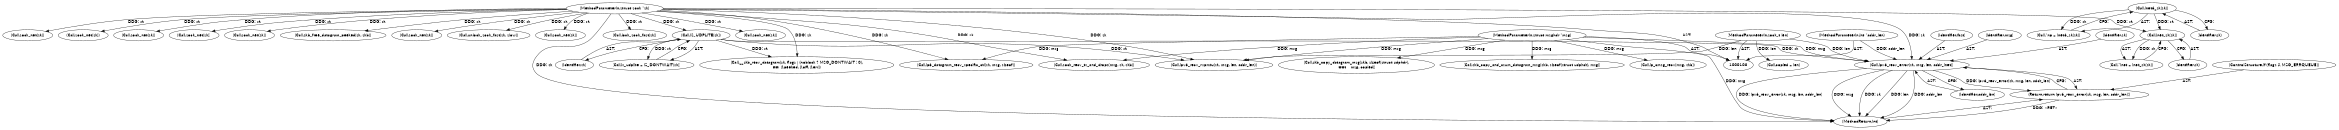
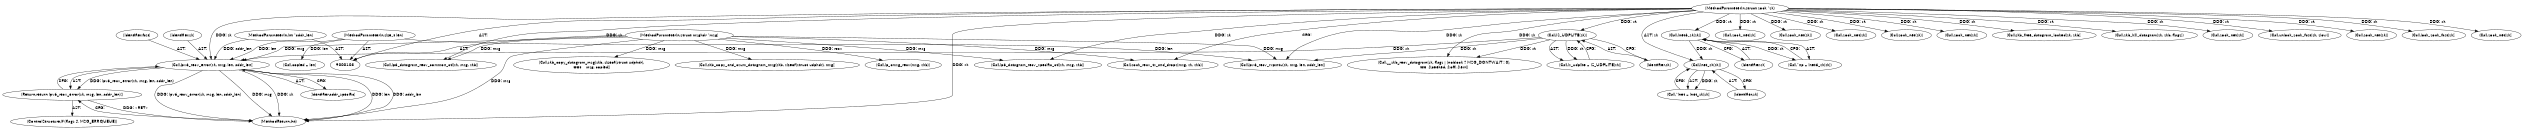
edge "(MethodParameterIn,struct sock *sk)" -> "(Call,inet6_sk(sk))": added, label "DDG: sk"
edge "(MethodParameterIn,struct sock *sk)" -> "(Call,inet_sk(sk))": label "DDG: sk" -> "AST: sk"
node "(Call,skb_free_datagram_peeked(sk, skb))": label "(Call,skb_free_datagram_peeked(sk, skb))" -> "(Call,skb_free_datagram_locked(sk, skb))"
edge "(MethodParameterIn,struct sock *sk)" -> "(Call,sock_recv_ts_and_drops(msg, sk, skb))": label "DDG: sk" -> "CFG: "
node "(MethodParameterIn,sock_t len)": label "(MethodParameterIn,sock_t len)" -> "(MethodParameterIn,size_t len)"
node "(Identifier,msg)": removed
node "(Call,skb_kill_datagram(sk, skb, flags))": added
edge "(MethodParameterIn,struct msghdr *msg)" -> "(Call,ip_cmsg_recv(msg, skb))": label "DDG: msg" -> "DDG: recv"
node "(Call,ip6_datagram_recv_common_ctl(sk, msg, skb))": added
node "(Call,is_udplite = IS_DONTWAIT(sk))": label "(Call,is_udplite = IS_DONTWAIT(sk))" -> "(Call,is_udplite = IS_UDPLITE(sk))"
node "(Call,ip6_datagram_recv_specific_ctl(sk, msg, sizeof))": label "(Call,ip6_datagram_recv_specific_ctl(sk, msg, sizeof))" -> "(Call,ip6_datagram_recv_specific_ctl(sk, msg, skb))"
node "1000103": label "1000103" -> "9000103"
node "(Call,ipv6_recv_error(sk, msg, len, addr_inet))": label "(Call,ipv6_recv_error(sk, msg, len, addr_inet))" -> "(Call,ipv6_recv_error(sk, msg, len, addr_len))"
edge "(ControlStructure,if (flags & MSG_ERRQUEUE))" -> "(Return,return ipv6_recv_error(sk, msg, len, addr_len);)": reversed
node "(Identifier,addr_len)": label "(Identifier,addr_len)" -> "(Identifier,addr_specific)"
edge "(MethodReturn,int)" -> "(Return,return ipv6_recv_error(sk, msg, len, addr_len);)": label "AST: " -> "CFG: "
